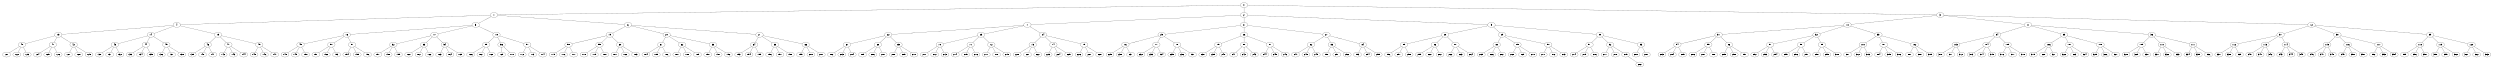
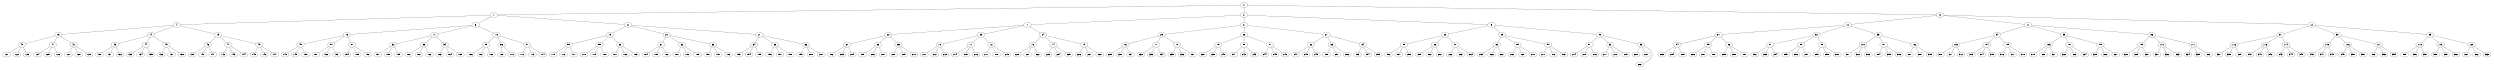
edge "279" -- "282": now "93" -- "282"
